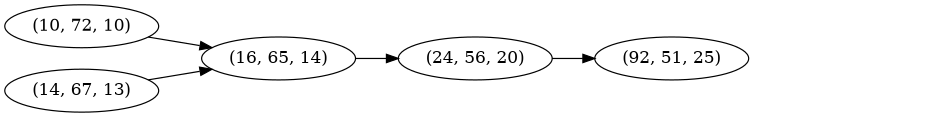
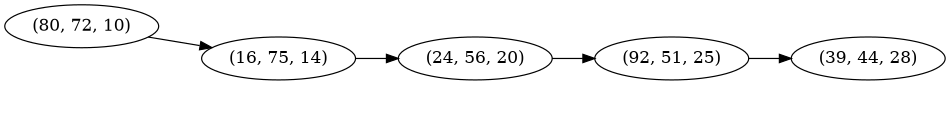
node "(10, 72, 10)": label "(10, 72, 10)" -> "(80, 72, 10)"
node "(16, 65, 14)": label "(16, 65, 14)" -> "(16, 75, 14)"
node "(39, 44, 28)": added
node "(14, 67, 13)": removed
